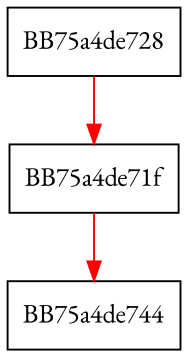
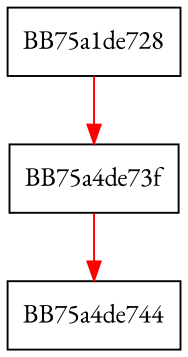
node "BB75a4de728": label "BB75a4de728" -> "BB75a1de728"
node "BB75a4de71f": label "BB75a4de71f" -> "BB75a4de73f"
